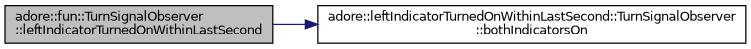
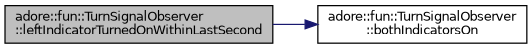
node "adore::leftIndicatorTurnedOnWithinLastSecond::TurnSignalObserver ::bothIndicatorsOn": label "adore::leftIndicatorTurnedOnWithinLastSecond::TurnSignalObserver ::bothIndicatorsOn" -> "adore::fun::TurnSignalObserver ::bothIndicatorsOn"
